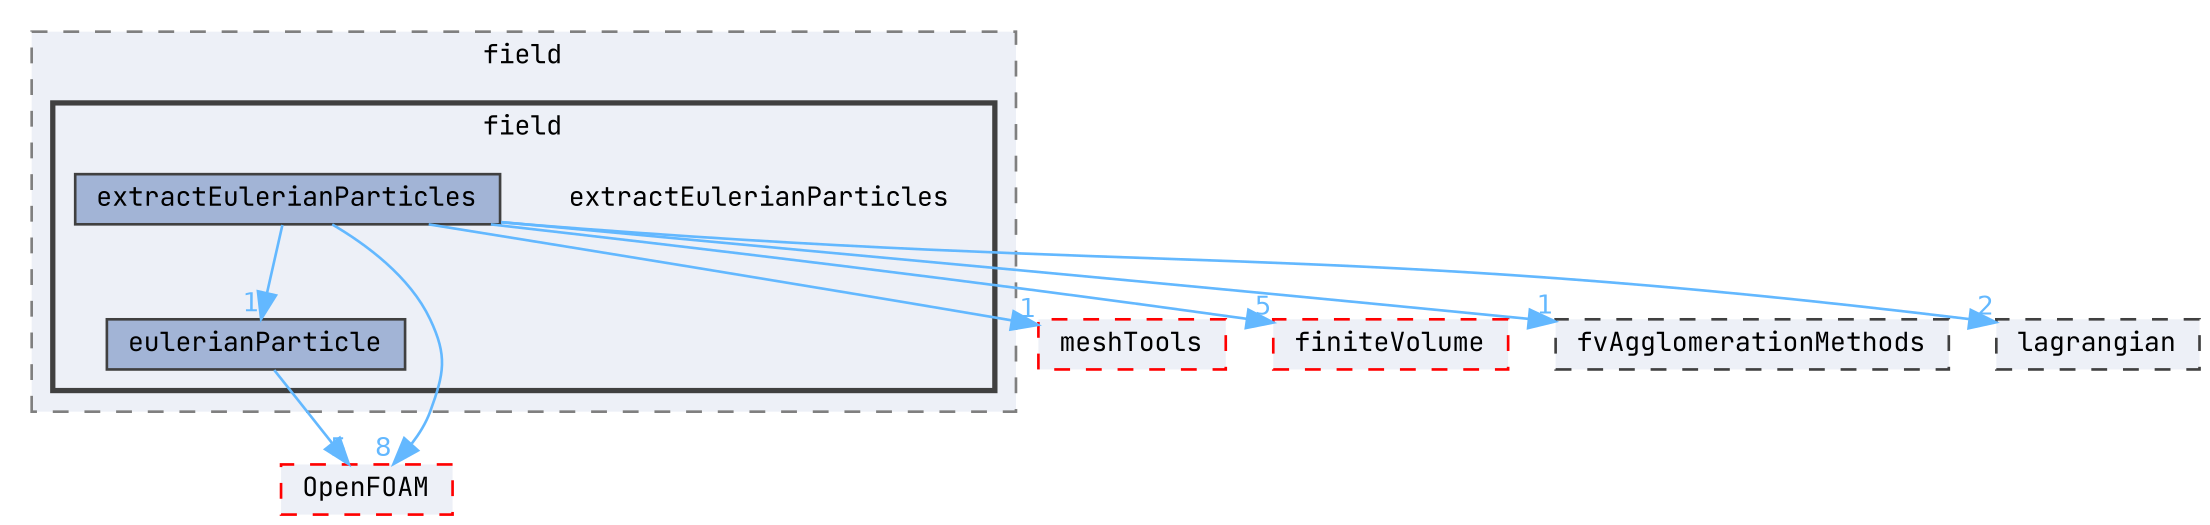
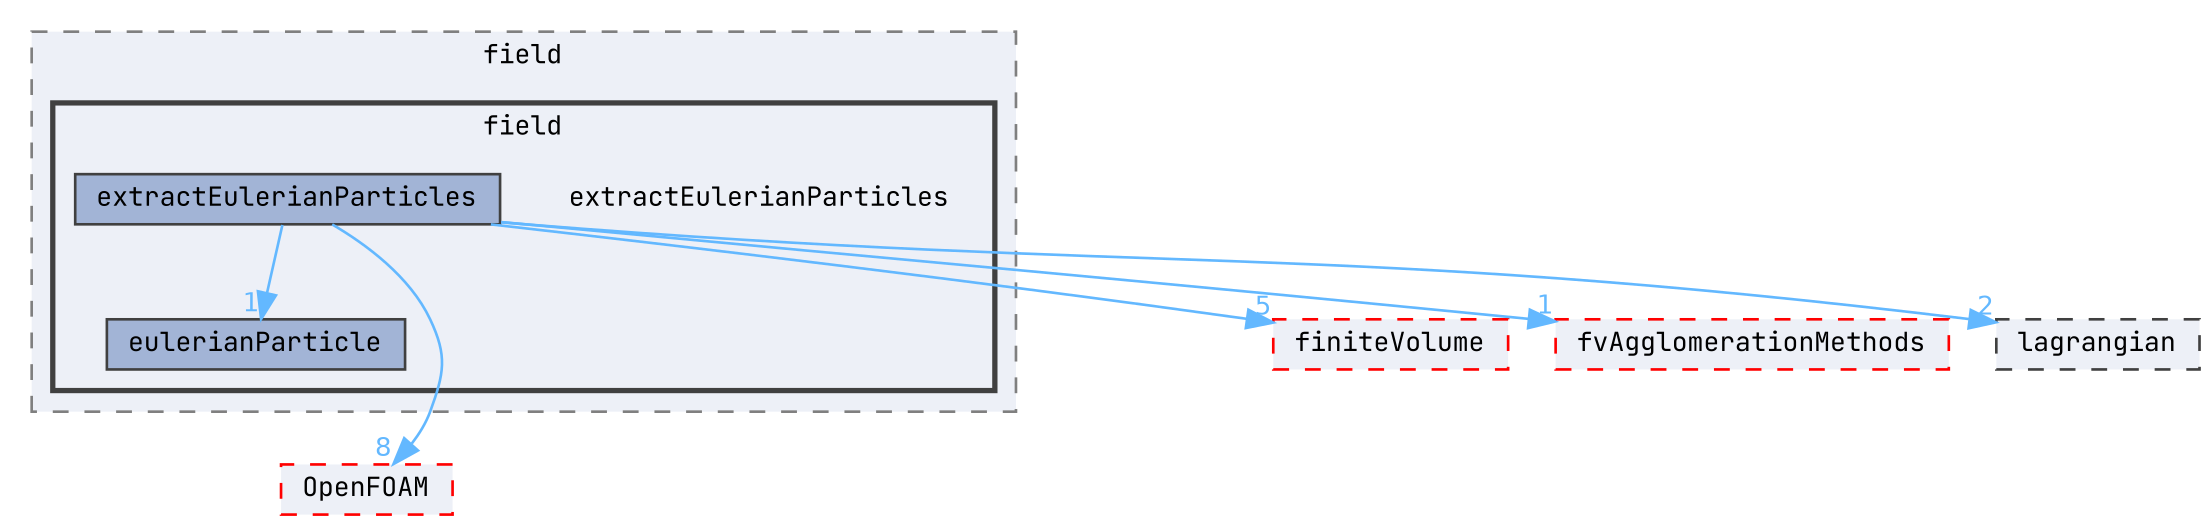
node "meshTools": removed
node "fvAgglomerationMethods": color grey25 -> red
edge "eulerianParticle" -> "OpenFOAM": removed
